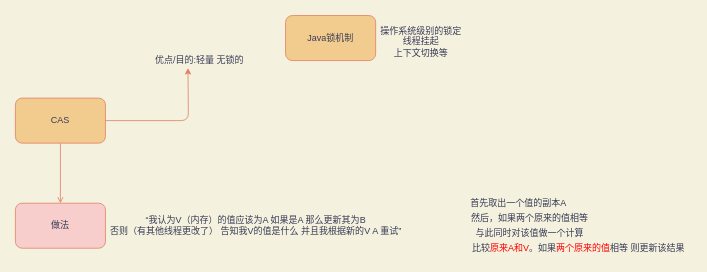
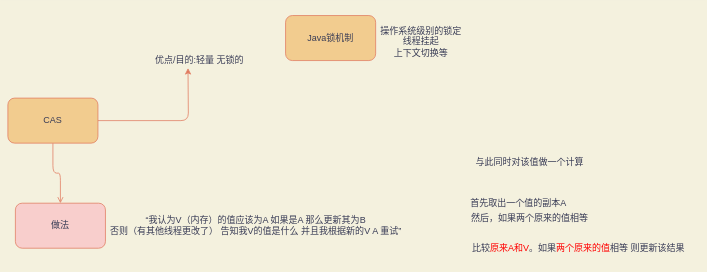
node "CAS": moved (60, 120) -> (53, 120)
node "与此同时对该值做一个计算": moved (529, 233) -> (529, 162)
